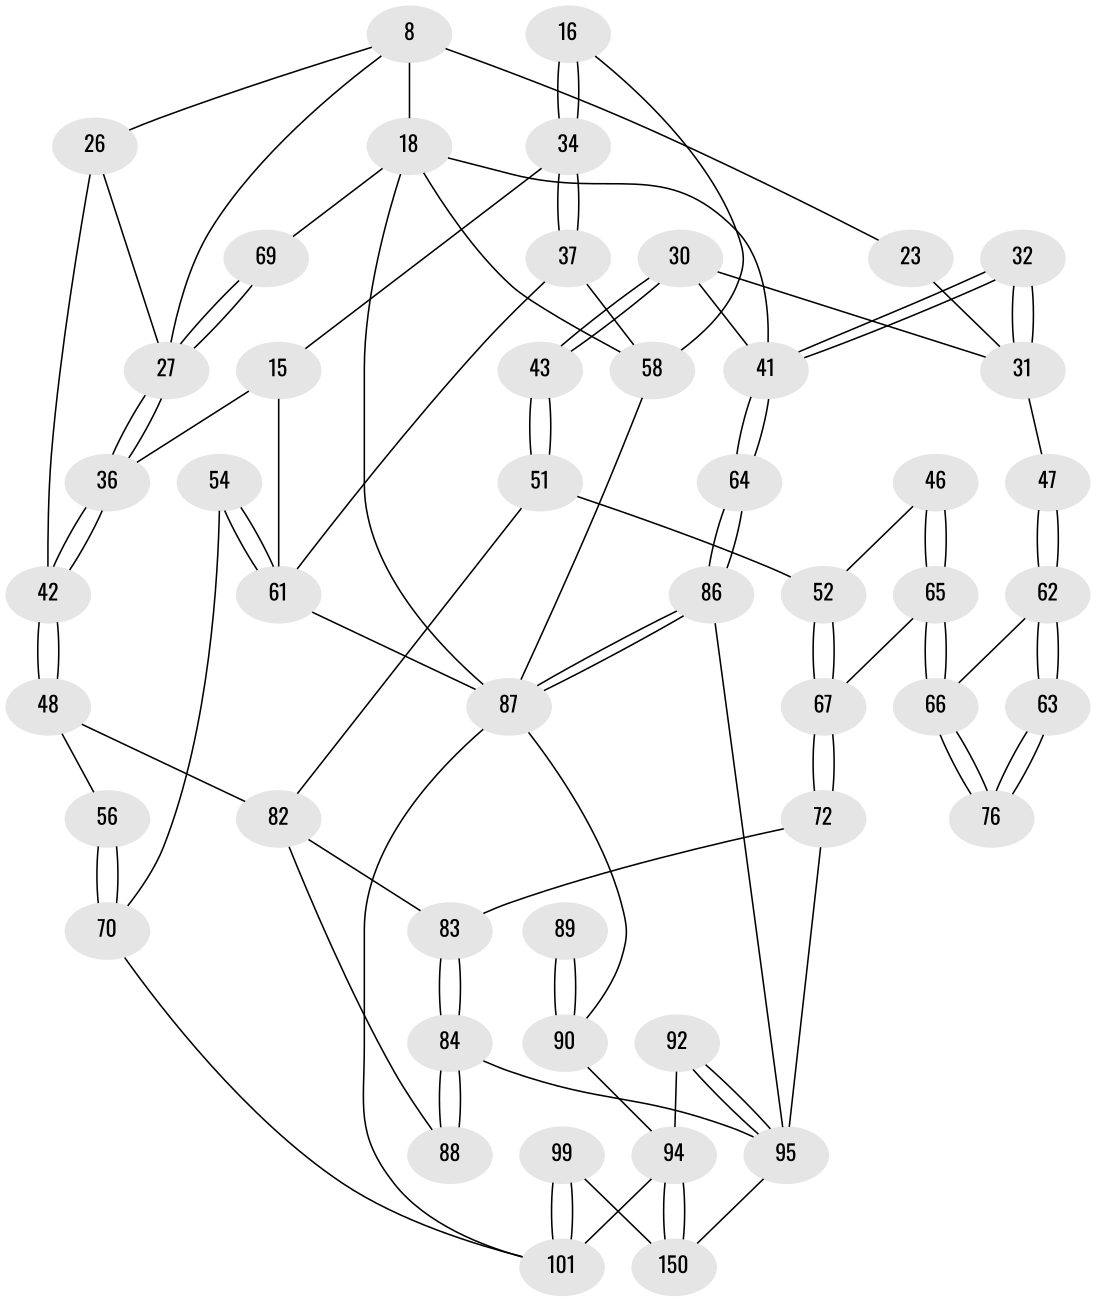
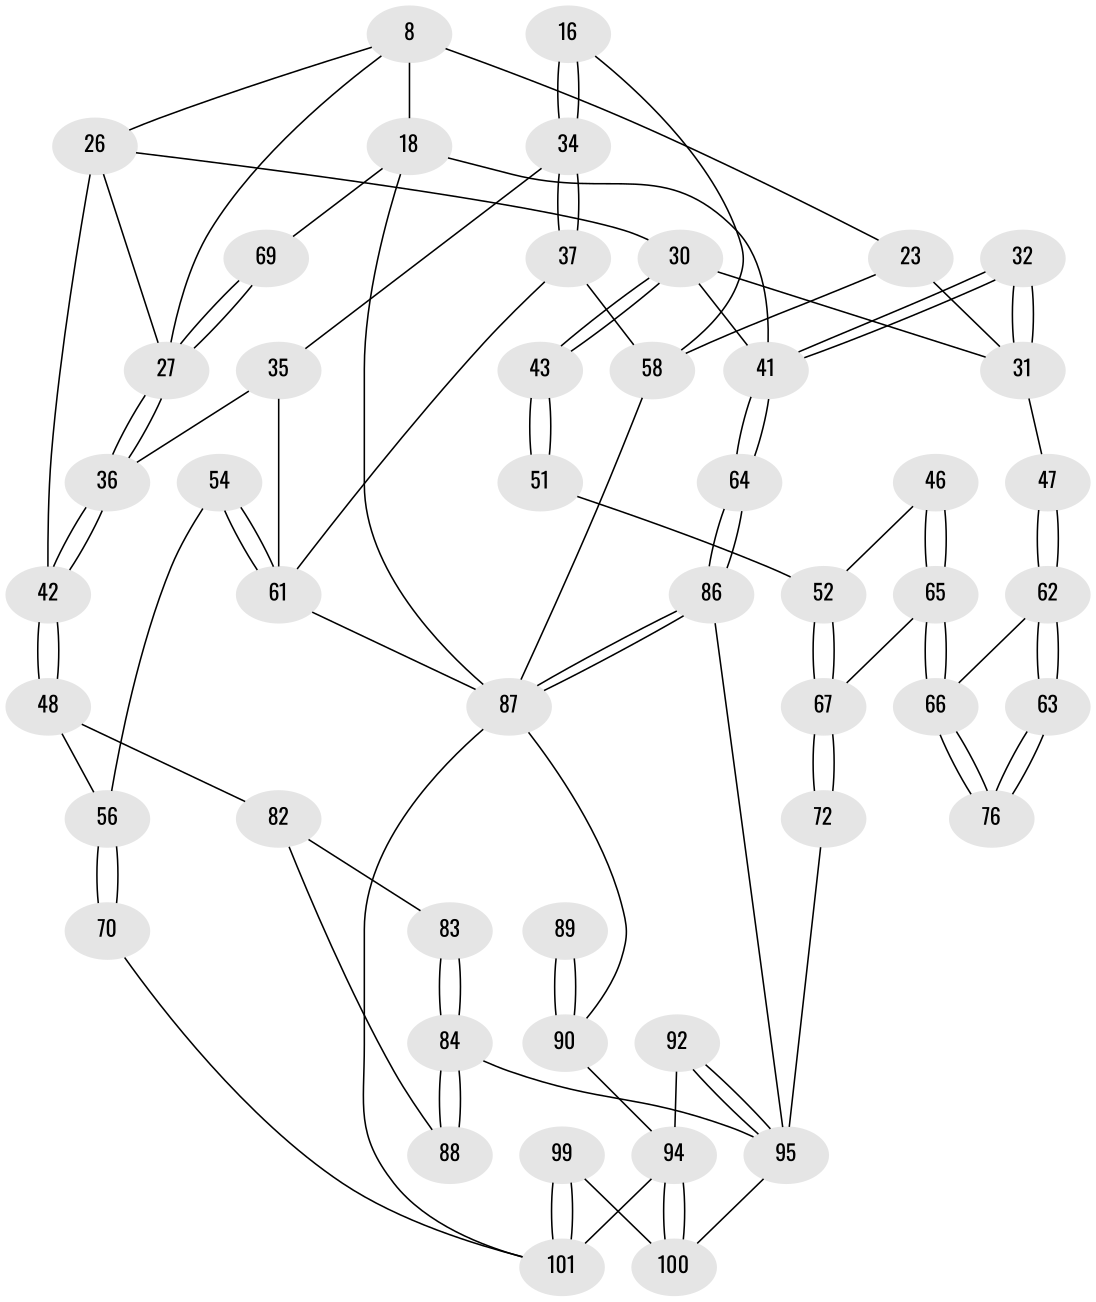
edge "26" -- "30": added
edge "18" -- "58": now "23" -- "58"
node "15": label "15" -> "35"
edge "51" -- "82": removed
edge "54" -- "70": now "54" -- "56"
edge "72" -- "83": removed
node "150": label "150" -> "100"
